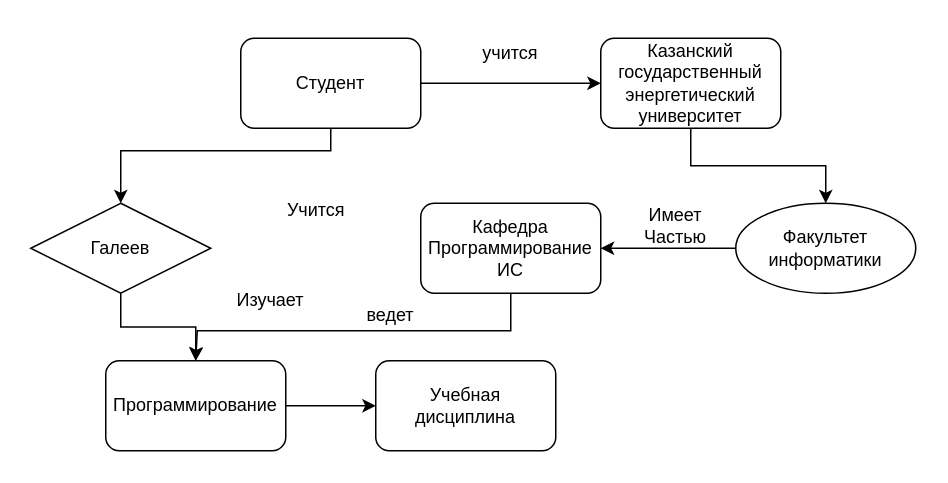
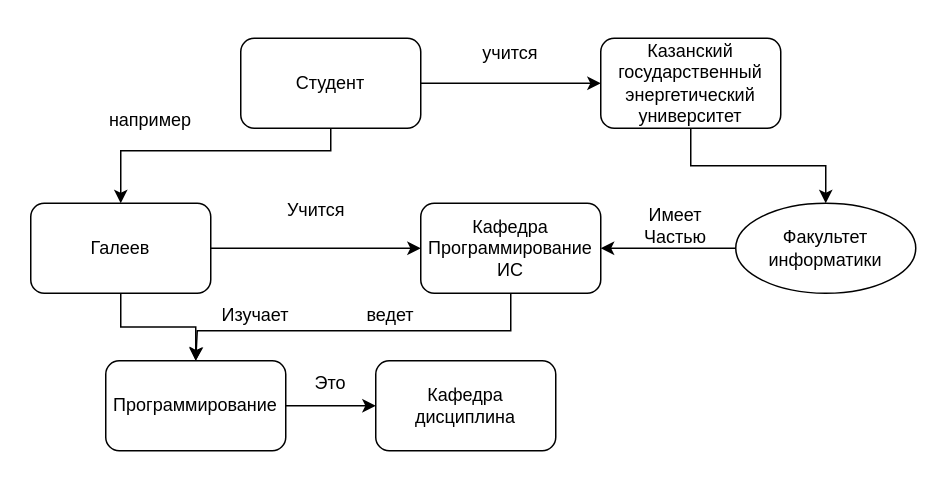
node "например": added
node "Галеев": shape diamond -> rounded rectangle
edge "Галеев" -> "Кафедра Программирование ИС": added
node "Изучает": moved (271, 301) -> (256, 316)
node "Это": added
node "Учебная дисциплина": label "Учебная дисциплина" -> "Кафедра дисциплина"
